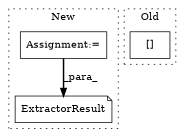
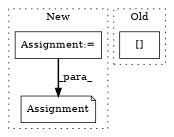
node "ExtractorResult": label "ExtractorResult" -> "Assignment"
